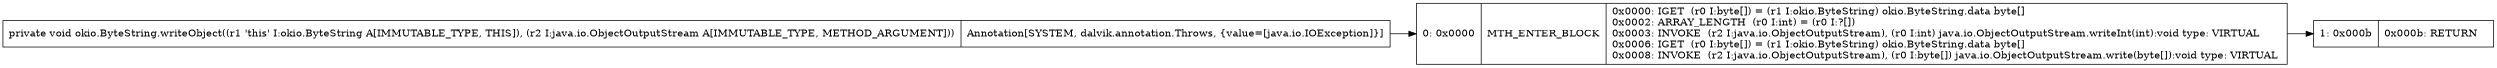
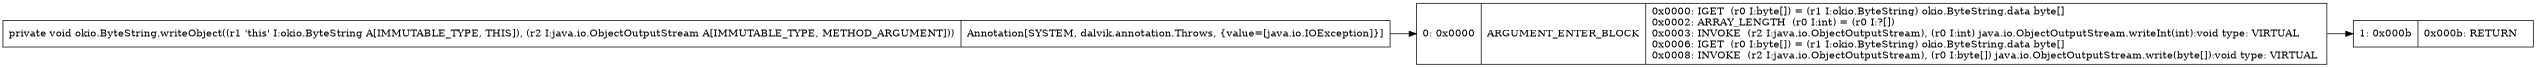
node "0: 0x0000": text "MTH_ENTER_BLOCK" -> "ARGUMENT_ENTER_BLOCK"
